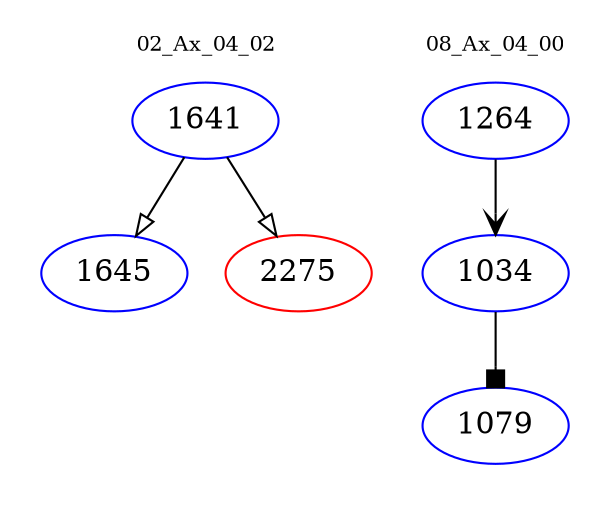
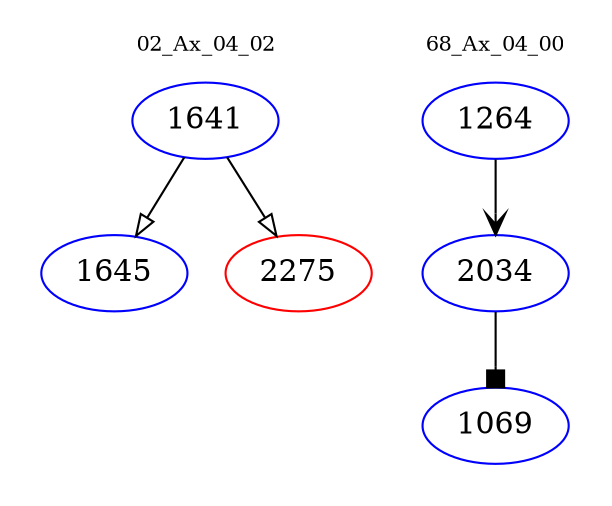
cluster "08_Ax_04_00": label "08_Ax_04_00" -> "68_Ax_04_00"
node "1034": label "1034" -> "2034"
node "1079": label "1079" -> "1069"
